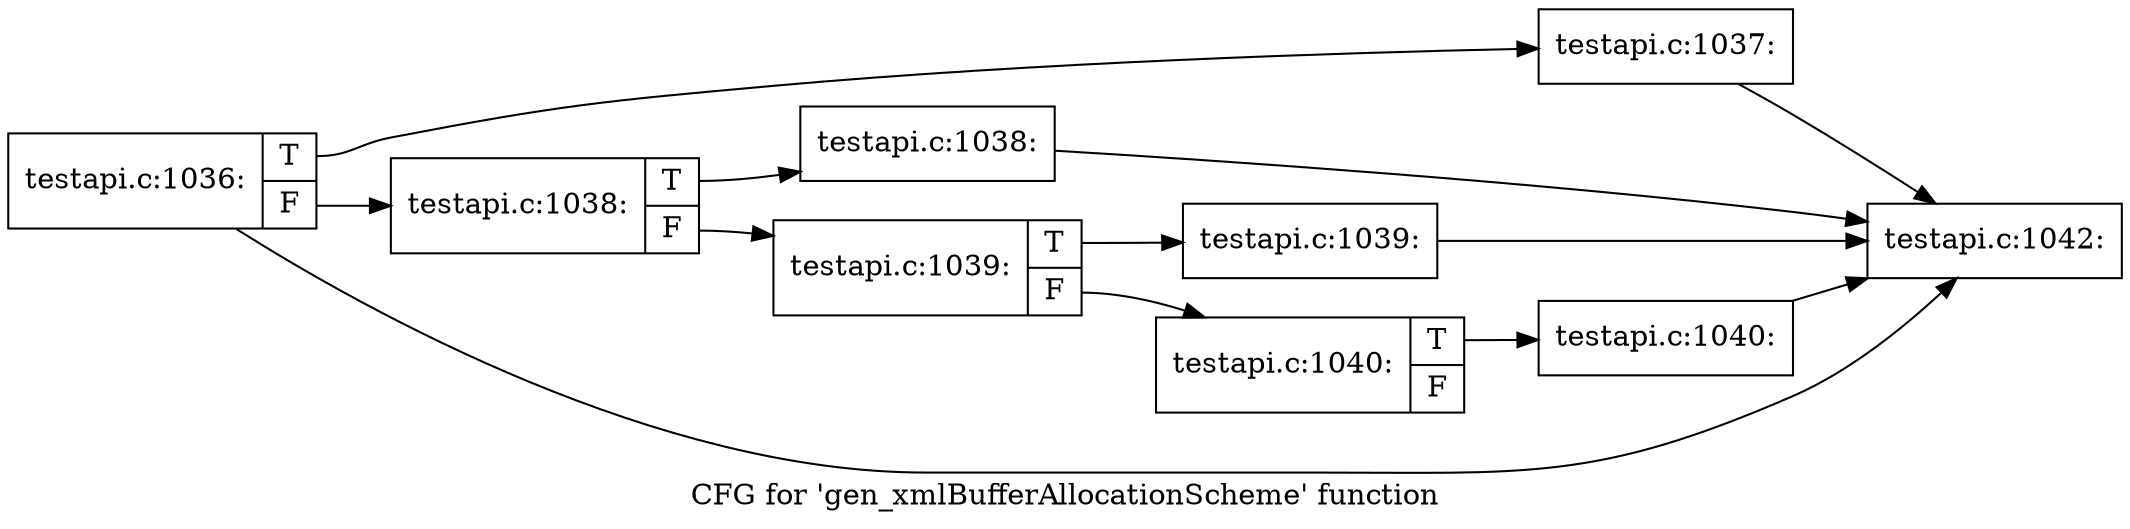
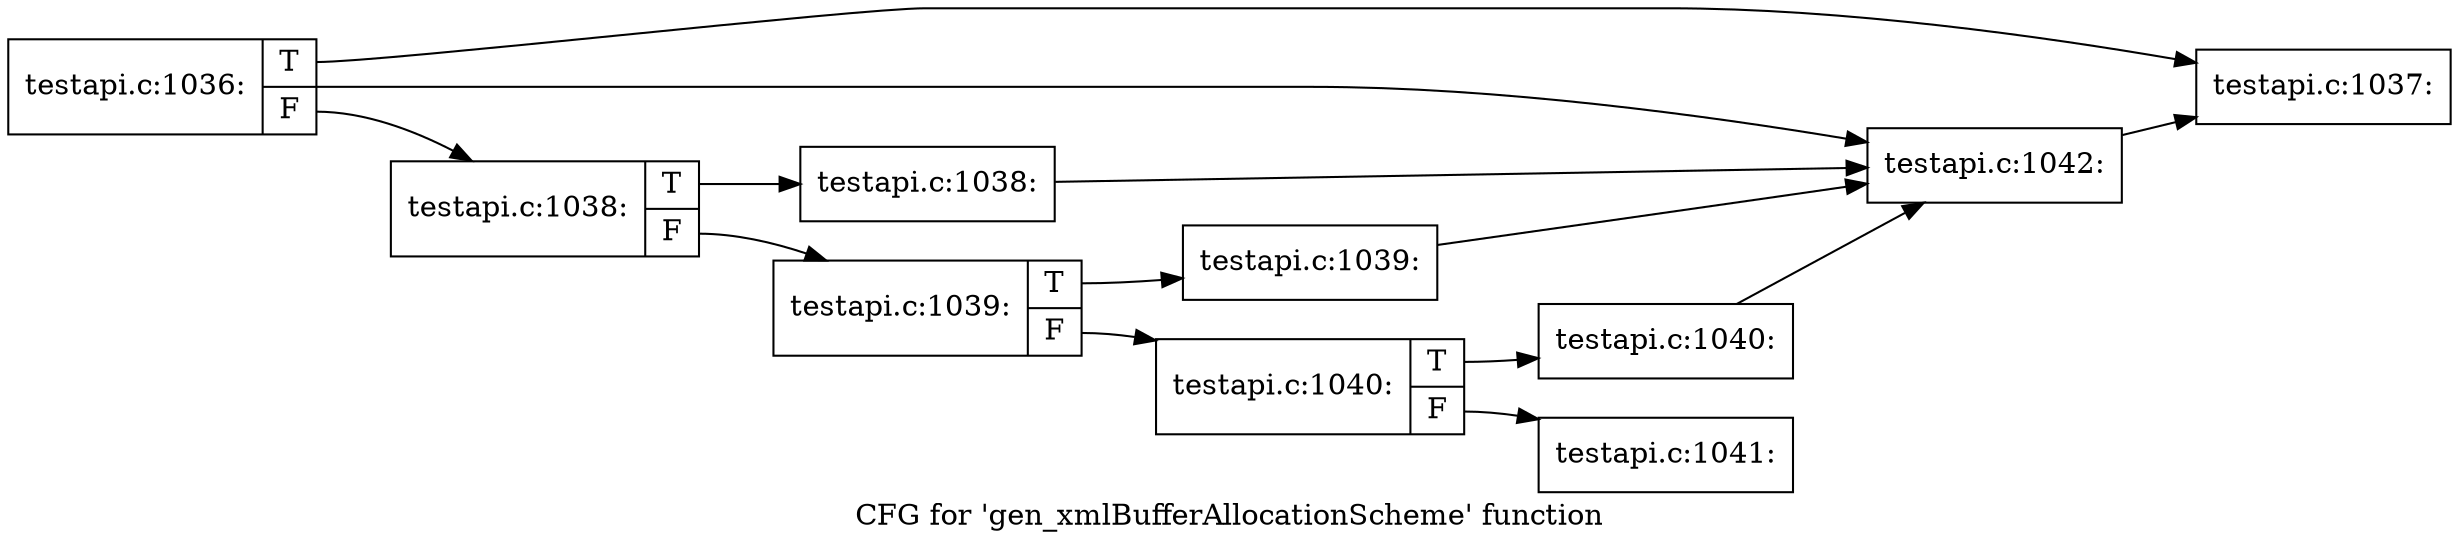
edge "testapi.c:1037:" -> "testapi.c:1042:": reversed
node "testapi.c:1041:": added
